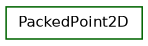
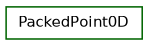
node "PackedPoint2D": label "PackedPoint2D" -> "PackedPoint0D"
